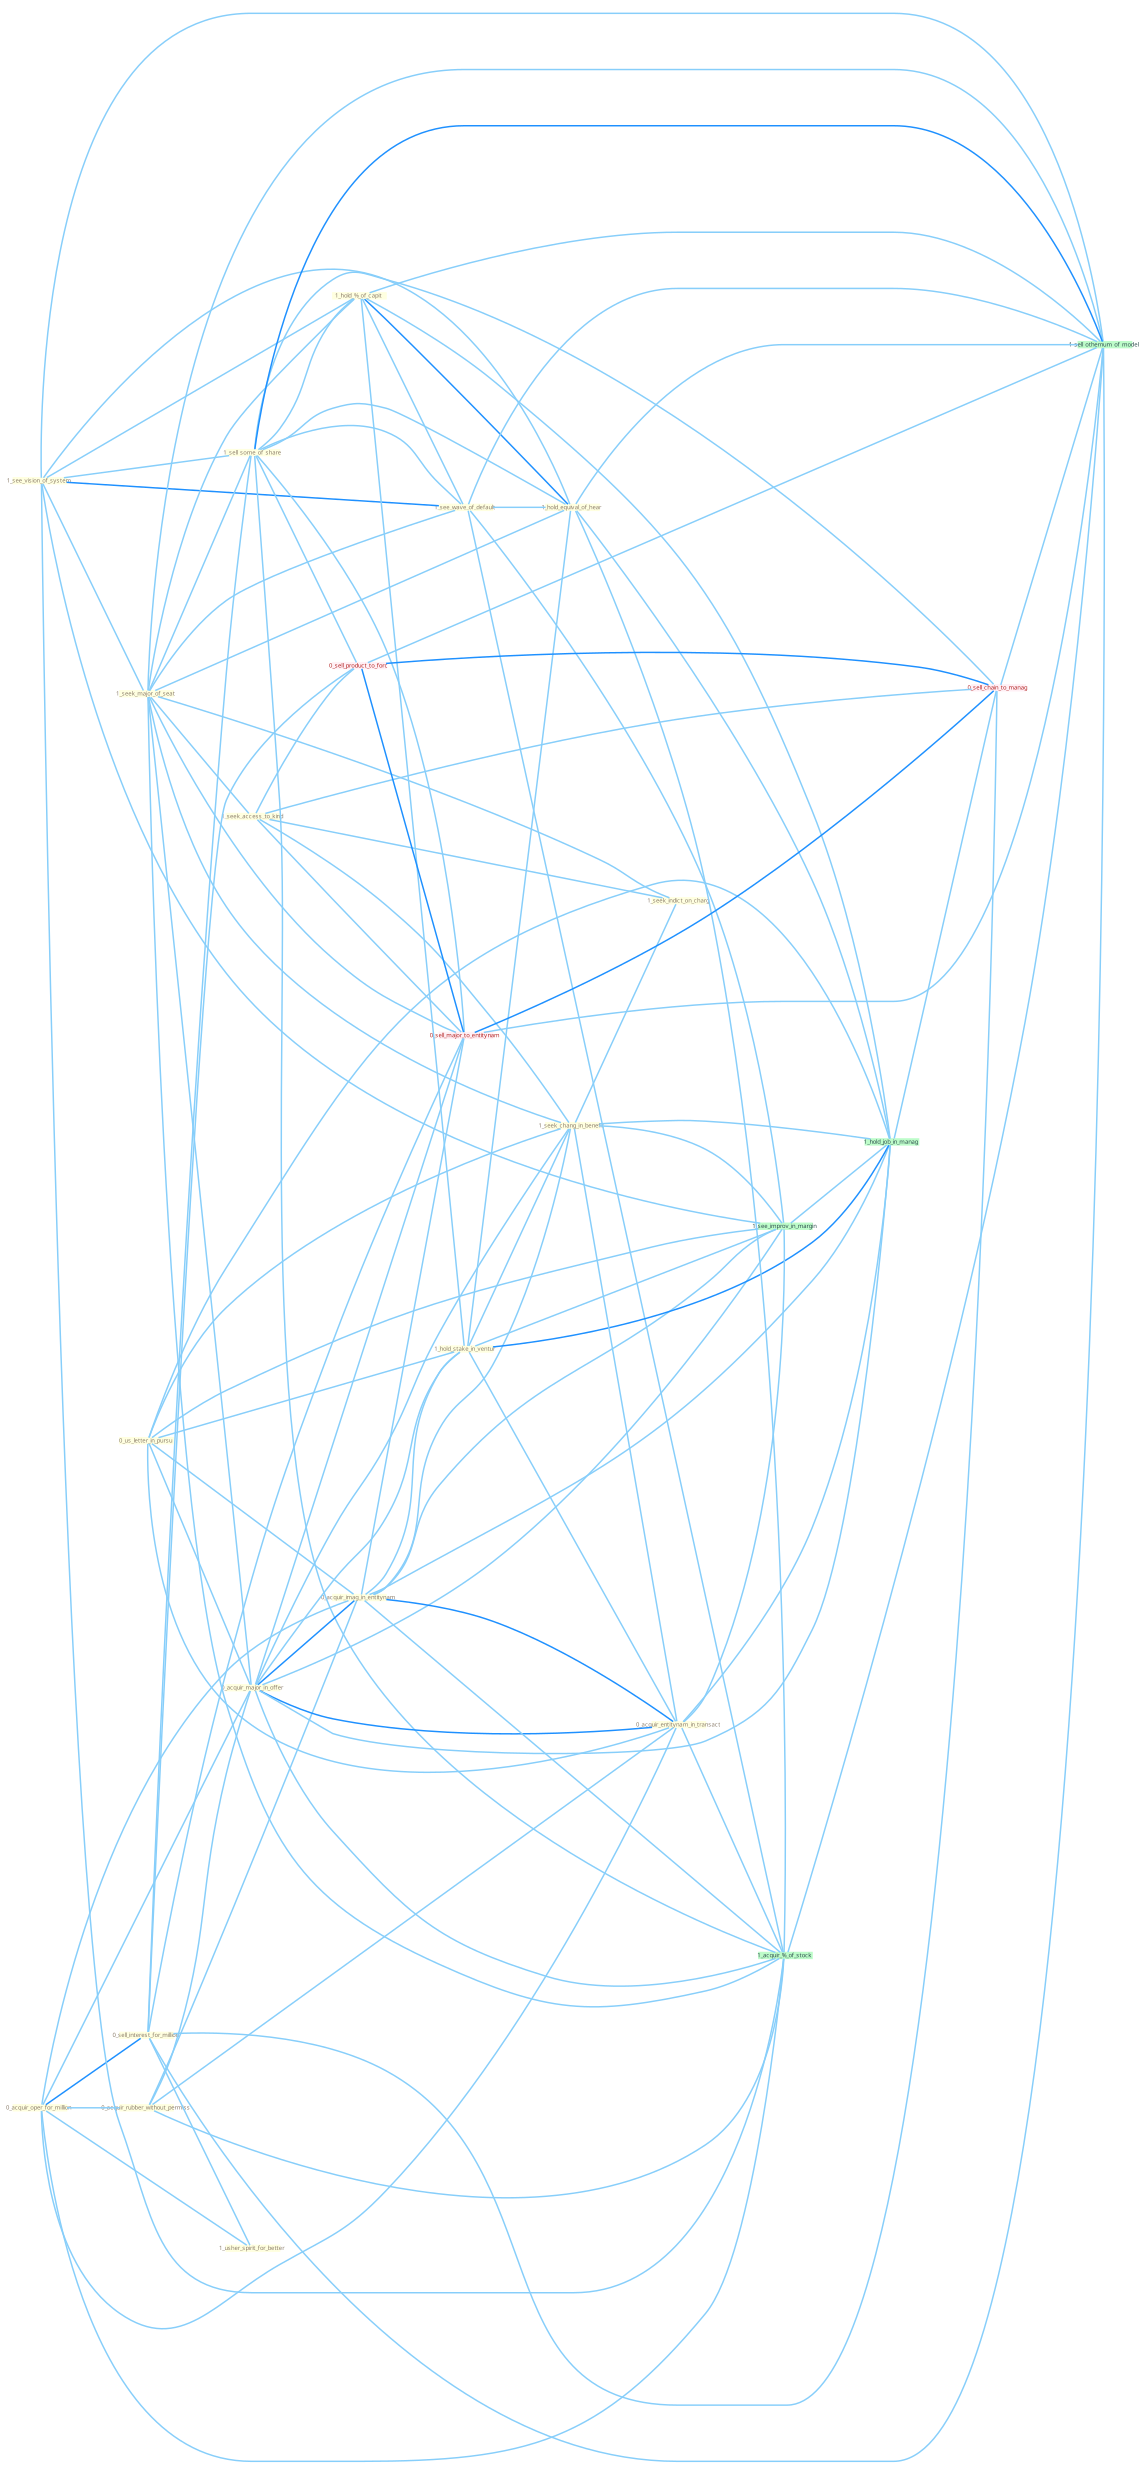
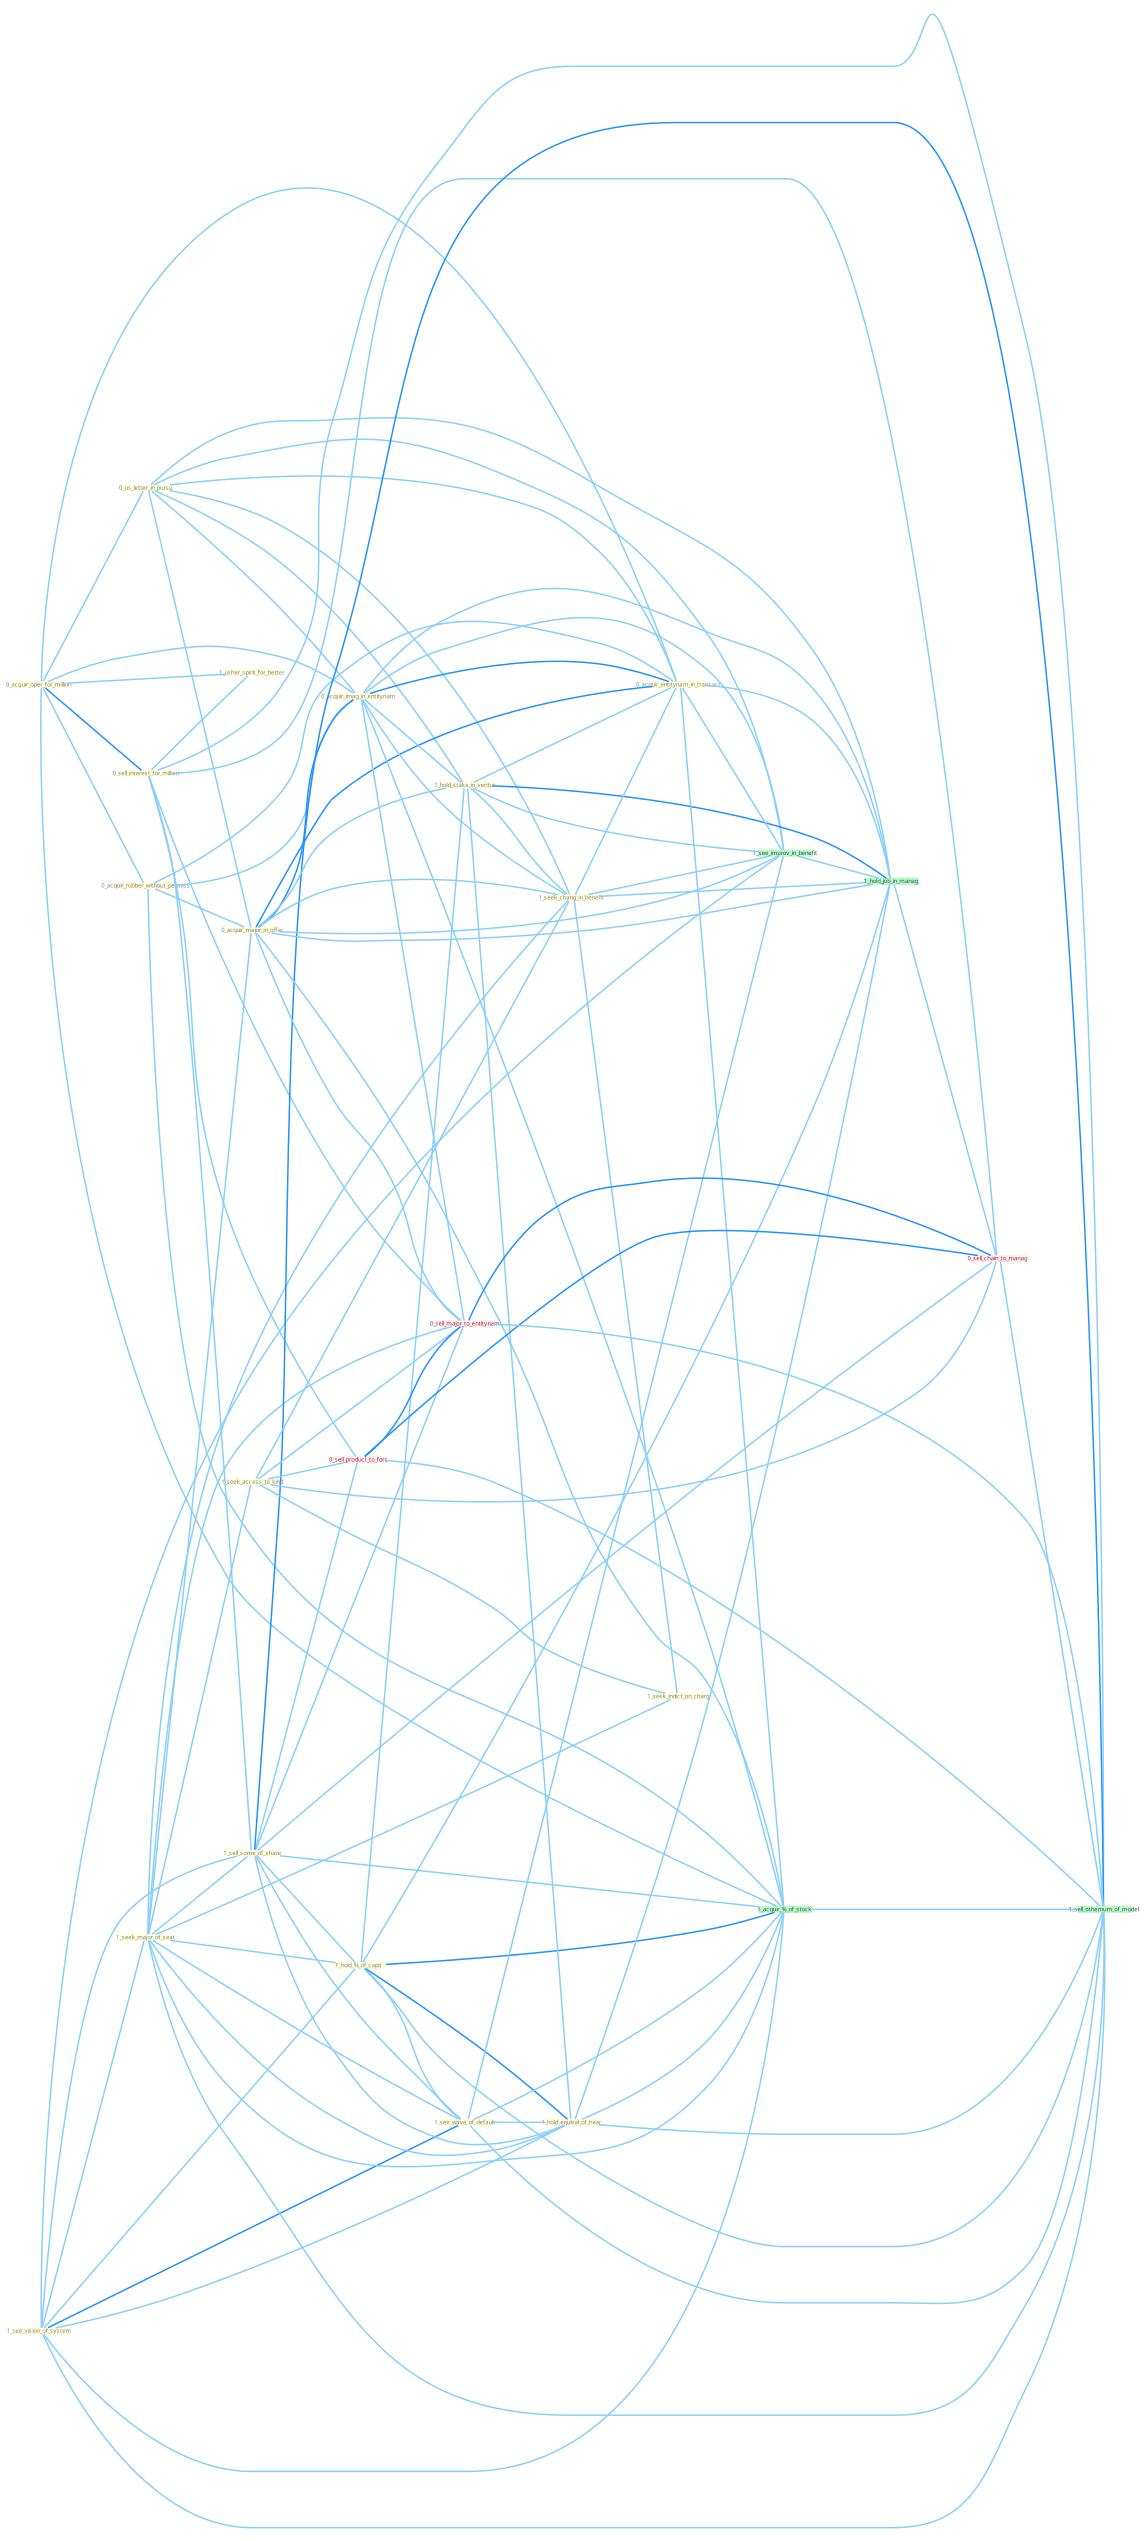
node "1_see_improv_in_margin": label "1_see_improv_in_margin" -> "1_see_improv_in_benefit"
edge "0_acquir_major_in_offer" -- "0_acquir_oper_for_million": now "0_us_letter_in_pursu" -- "0_acquir_oper_for_million"
edge "1_acquir_%_of_stock" -- "1_hold_%_of_capit": added
